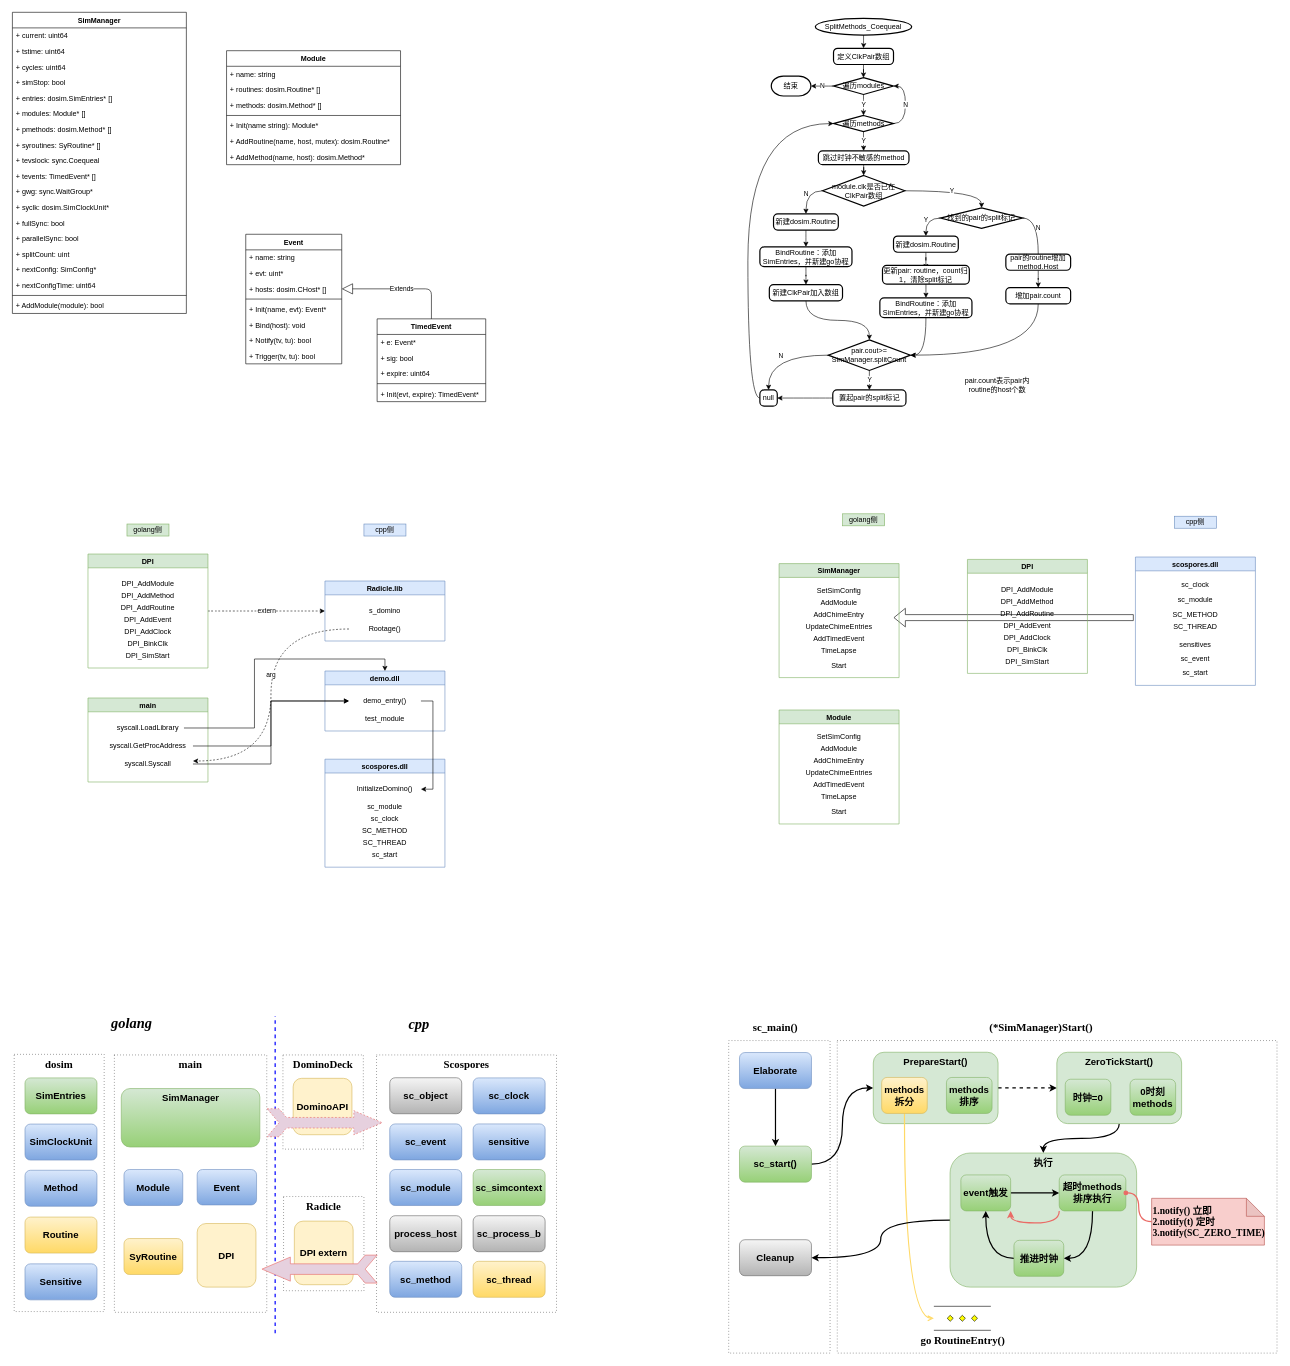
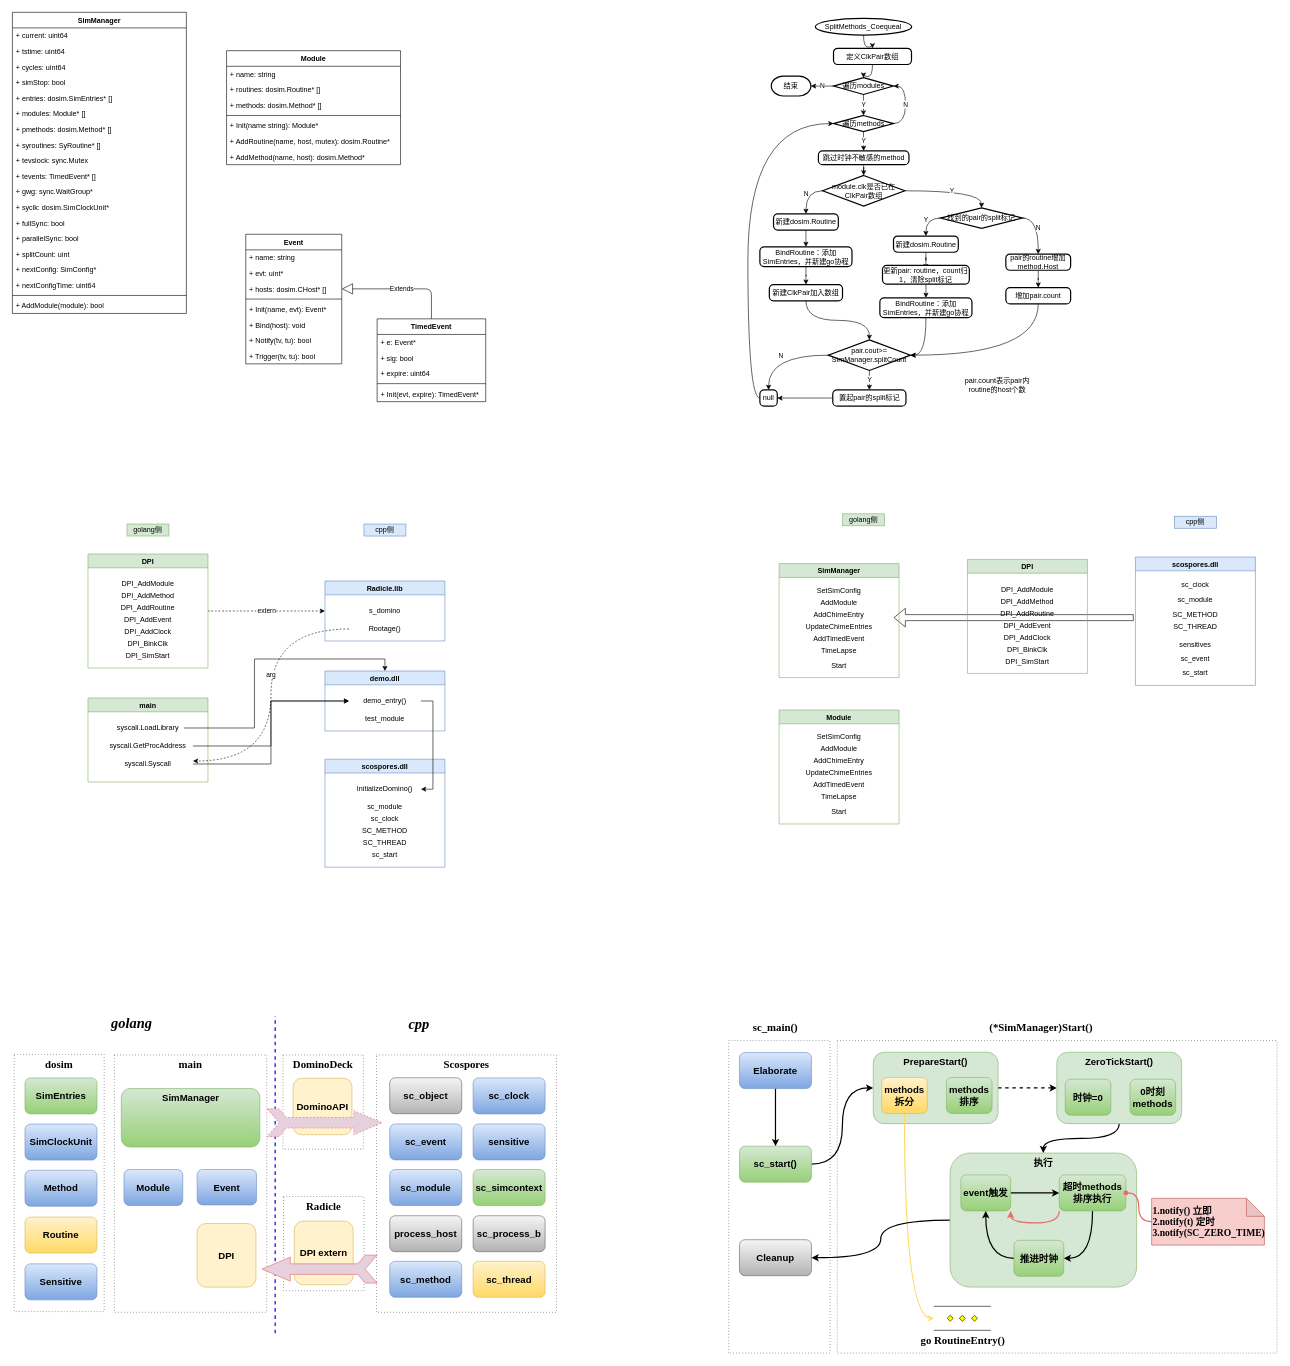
node "定义ClkPair数组": size 60x16 -> 78x16
node "+ tevslock: sync.Coequeal": label "+ tevslock: sync.Coequeal" -> "+ tevslock: sync.Mutex"
edge "找到的pair的split标记" -- "pair的routine增加method.Host": arrowhead none -> classic
node "SyRoutine": removed
